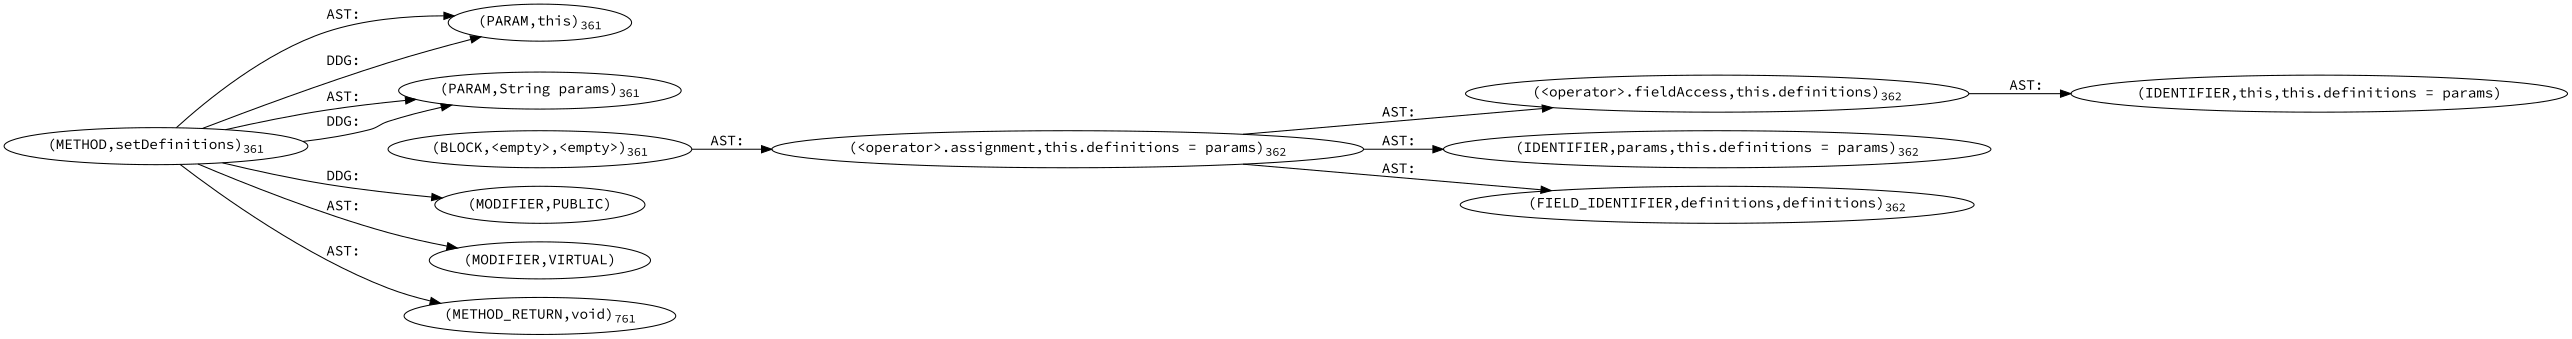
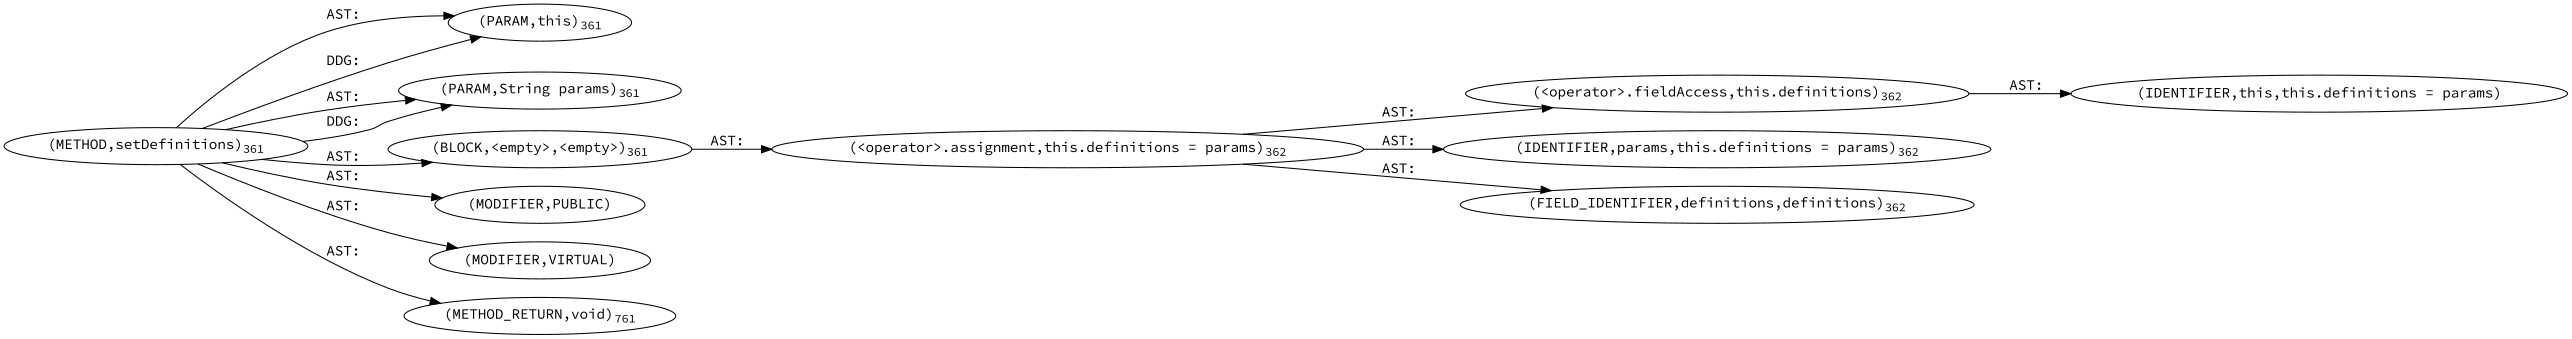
edge "(METHOD,setDefinitions)" -> "(BLOCK,<empty>,<empty>)": added, label "AST:"
edge "(METHOD,setDefinitions)" -> "(MODIFIER,PUBLIC)": label "DDG: " -> "AST: "
